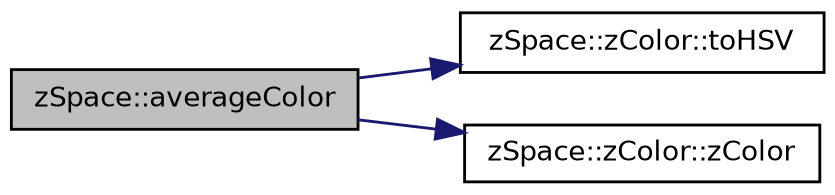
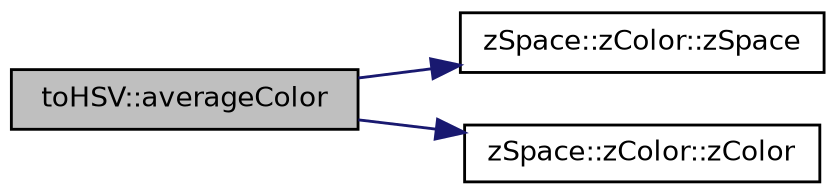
node "zSpace::zColor::toHSV": label "zSpace::zColor::toHSV" -> "zSpace::zColor::zSpace"
node "zSpace::averageColor": label "zSpace::averageColor" -> "toHSV::averageColor"
